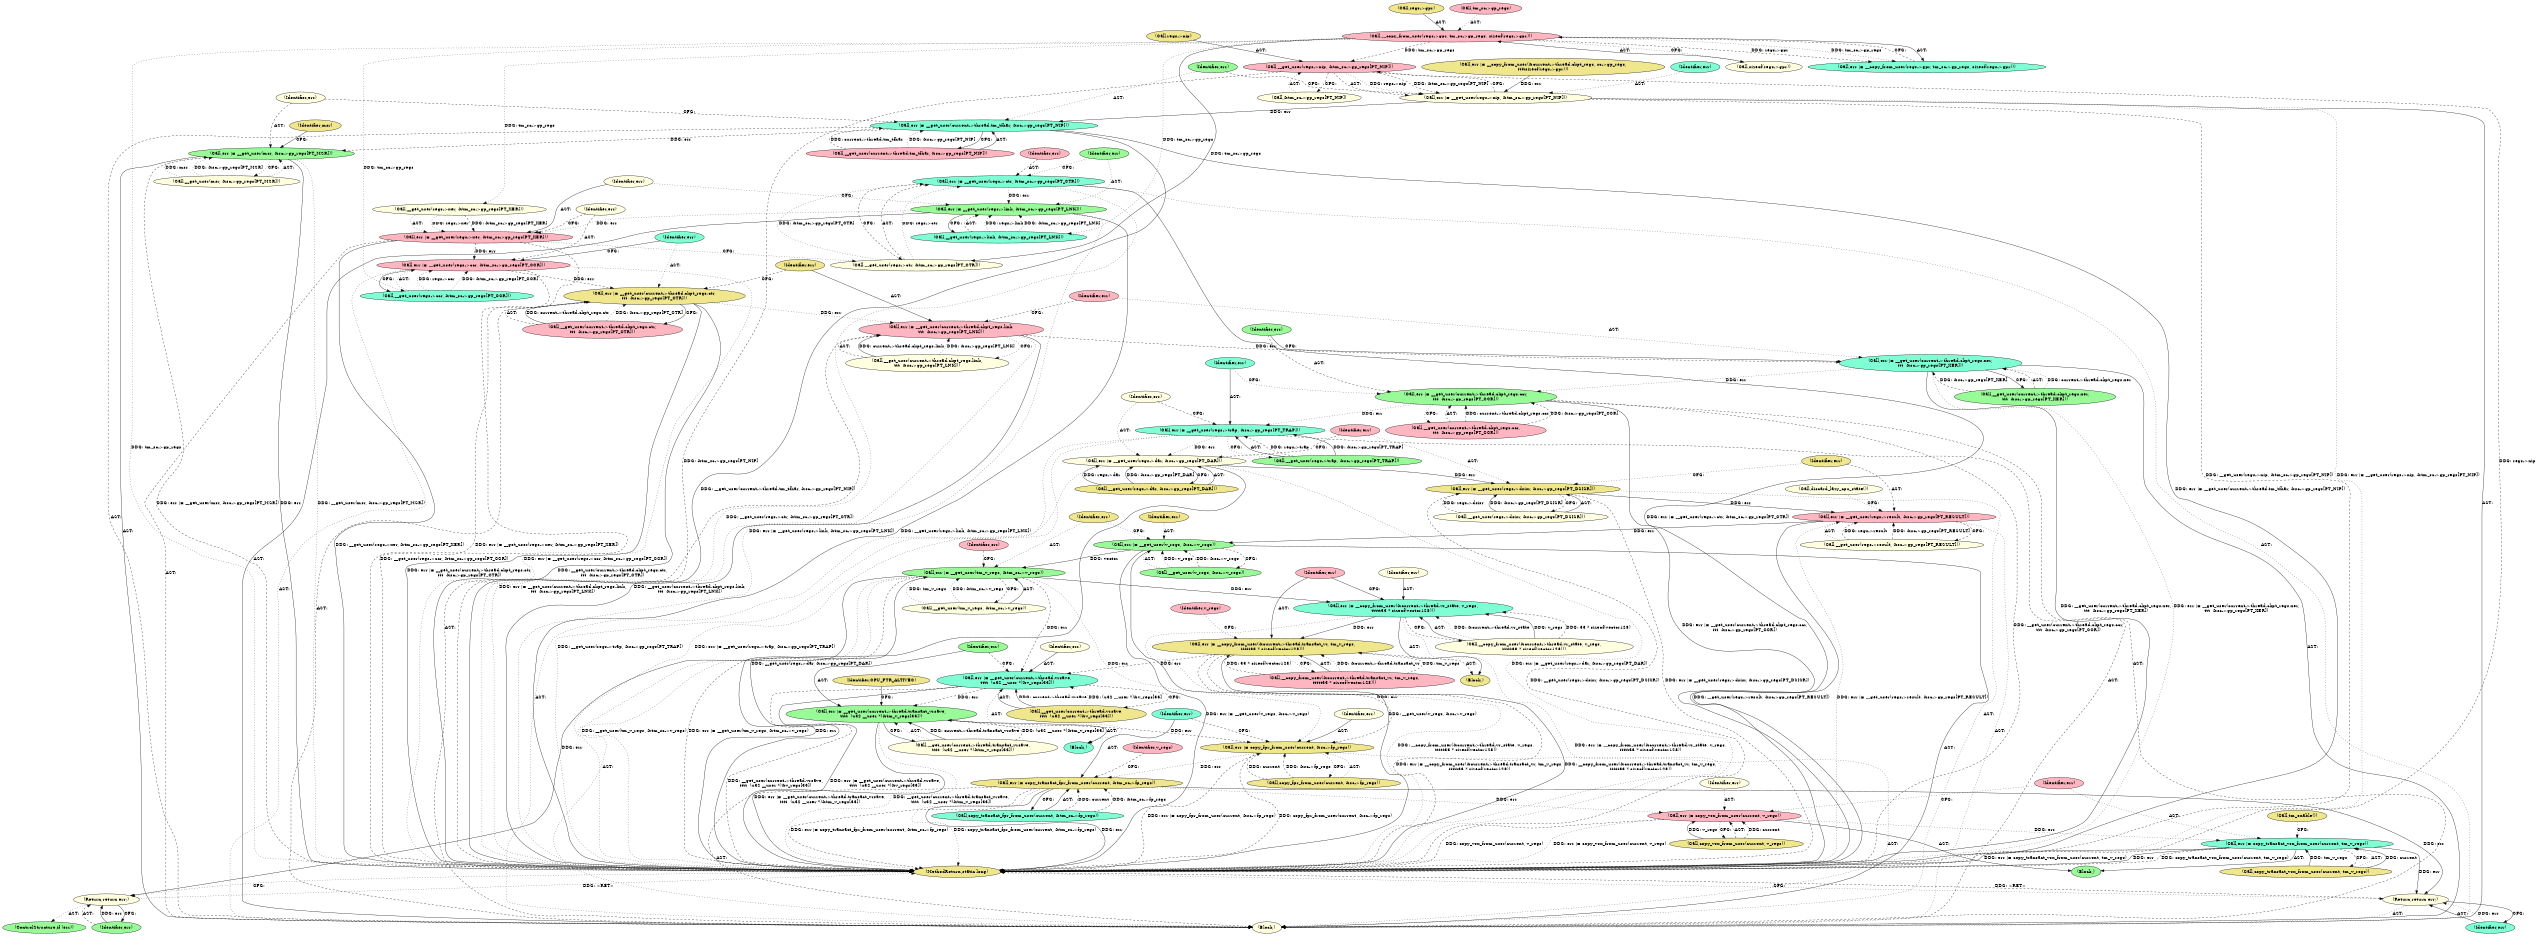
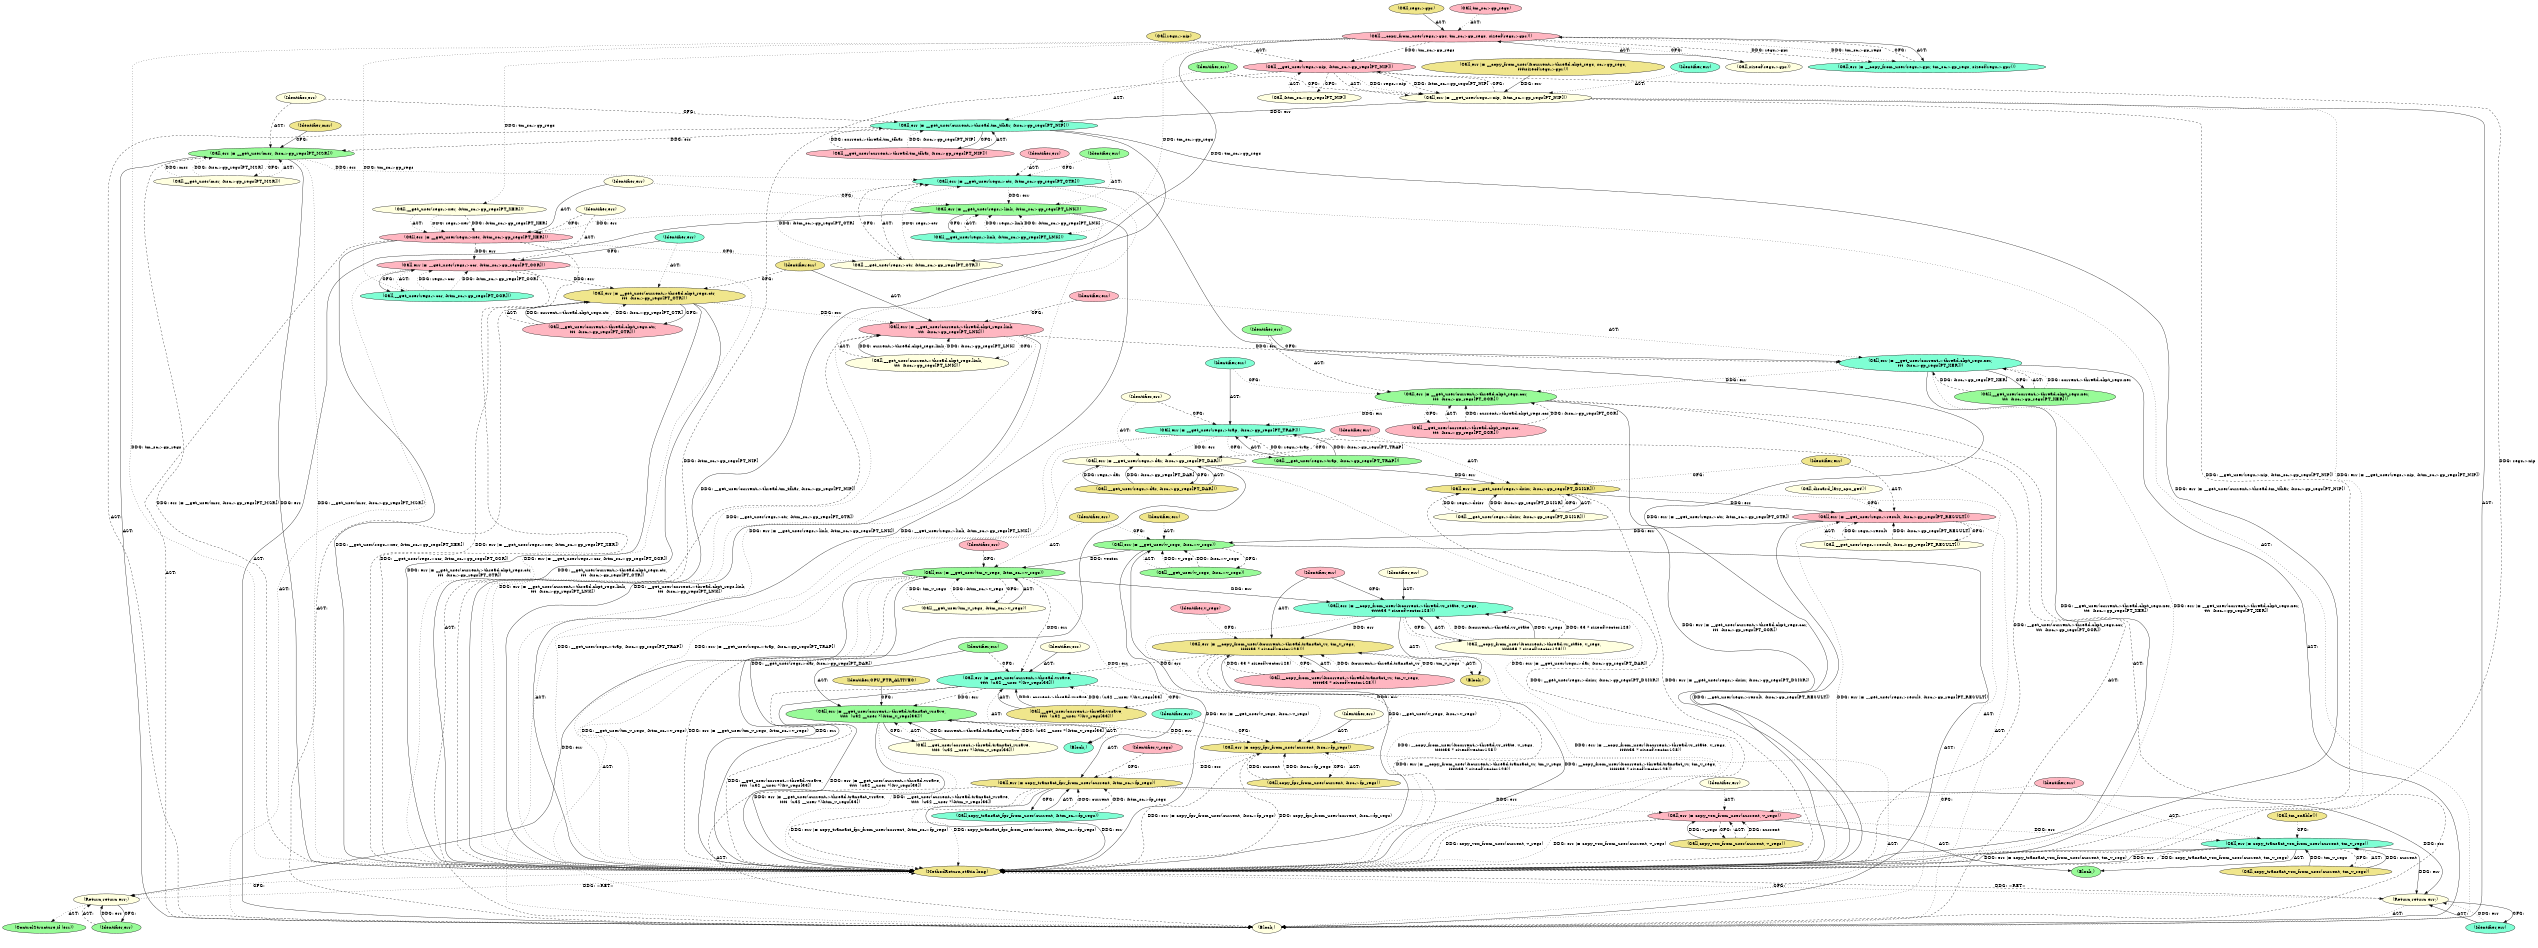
edge "(Call,regs->nip)" -> "(Call,__get_user(regs->nip, &tm_sc->gp_regs[PT_NIP]))": style solid -> dashed
edge "(Call,err |= __get_user(msr, &sc->gp_regs[PT_MSR]))" -> "(Call,err |= __get_user(regs->ctr, &tm_sc->gp_regs[PT_CTR]))": added, label "DDG: err"
node "(Call,discard_lazy_cpu_state())": label "(Call,discard_lazy_cpu_state())" -> "(Call,discard_lazy_cpu_get())"
edge "(Call,err |= copy_vsx_from_user(current, v_regs))" -> "(Call,copy_vsx_from_user(current, v_regs))": style dotted -> dashed
